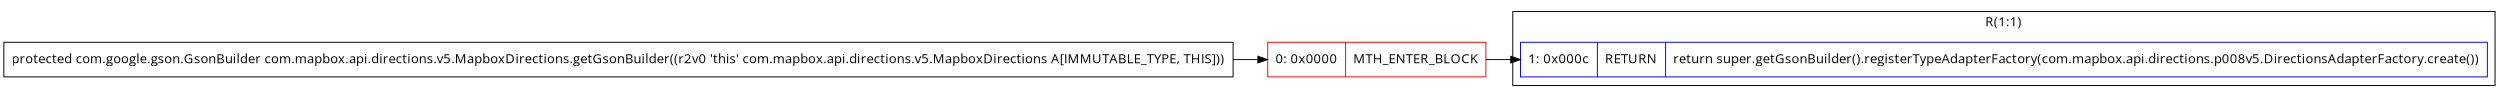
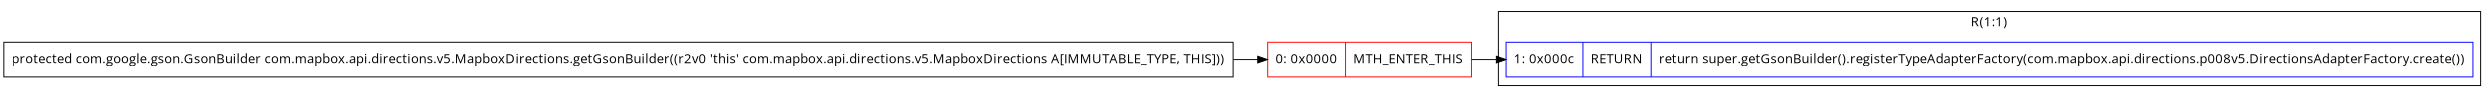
node "0: 0x0000": text "MTH_ENTER_BLOCK" -> "MTH_ENTER_THIS"
